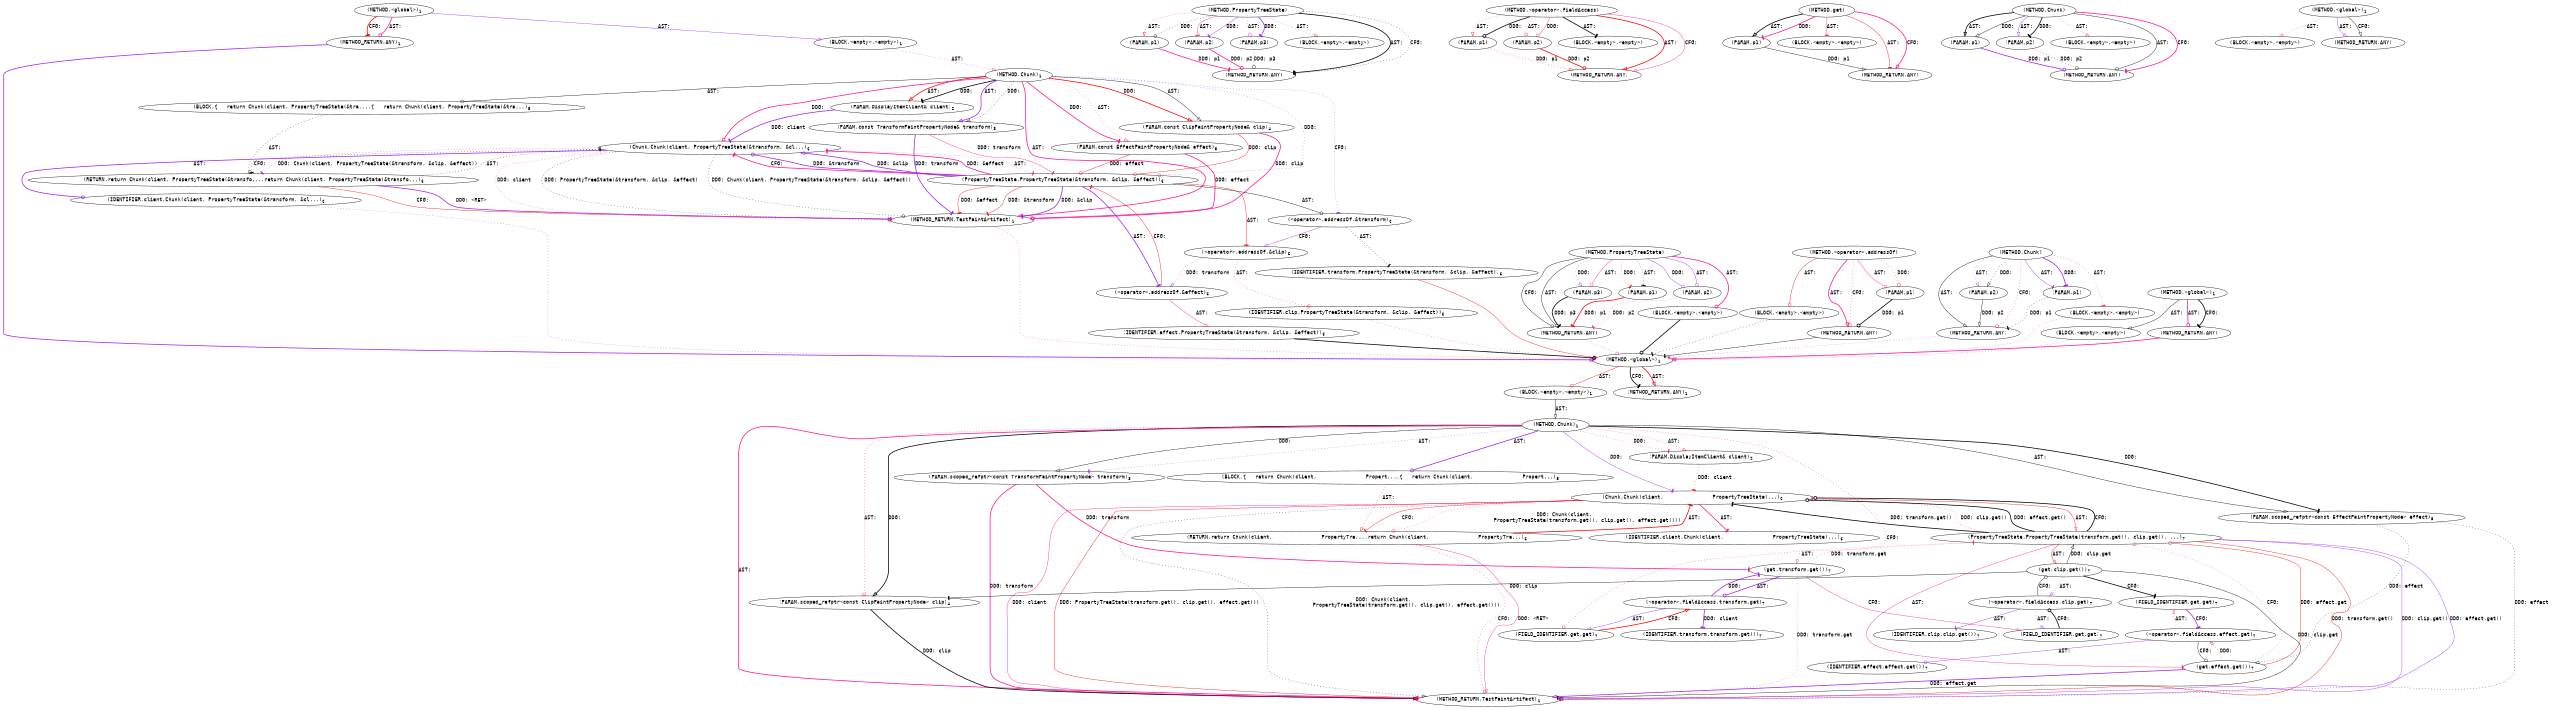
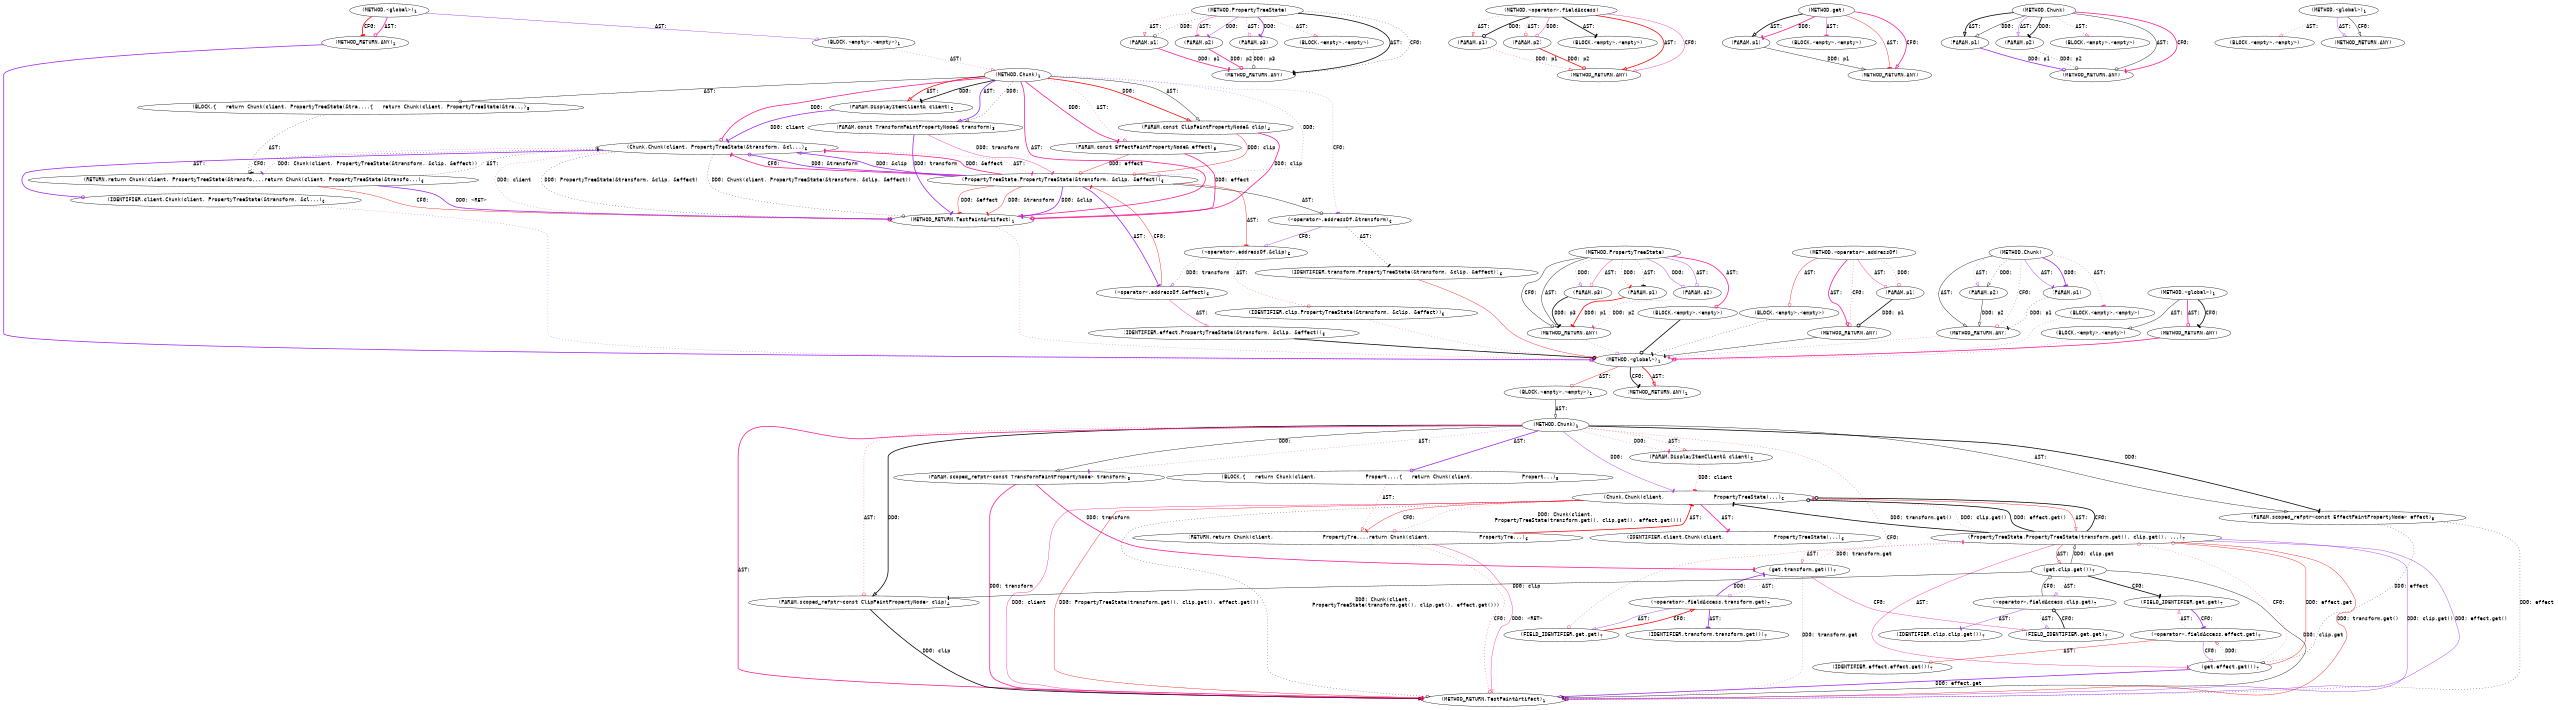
edge "(get,transform.get())" -> "(<operator>.fieldAccess,transform.get)": style bold -> dotted
edge "(<operator>.fieldAccess,transform.get)" -> "(IDENTIFIER,transform,transform.get())": label "DDG: client" -> "AST: "
edge "(<operator>.fieldAccess,effect.get)" -> "(IDENTIFIER,effect,effect.get())": color purple -> red
edge "(<operator>.fieldAccess,effect.get)" -> "(get,effect.get())": color black -> purple
